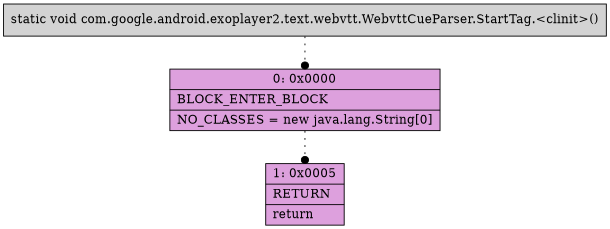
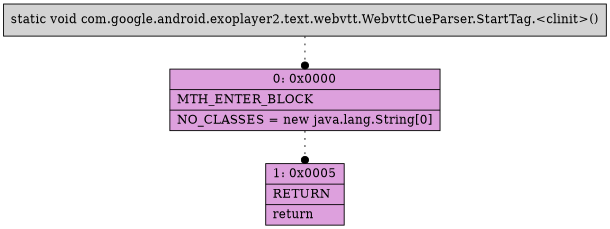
node "0: 0x0000": text "BLOCK_ENTER_BLOCK" -> "MTH_ENTER_BLOCK"
